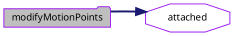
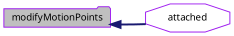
edge "modifyMotionPoints" -> "attached": reversed
